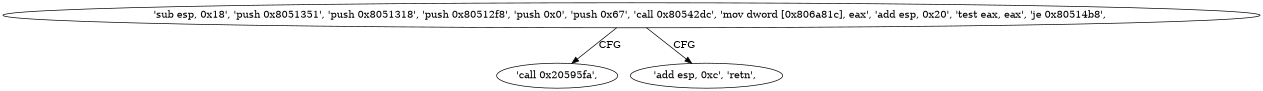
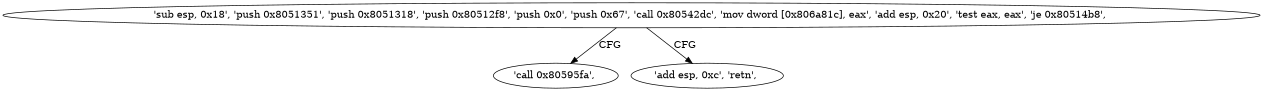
node "'call 0x20595fa',": label "'call 0x20595fa'," -> "'call 0x80595fa',"
